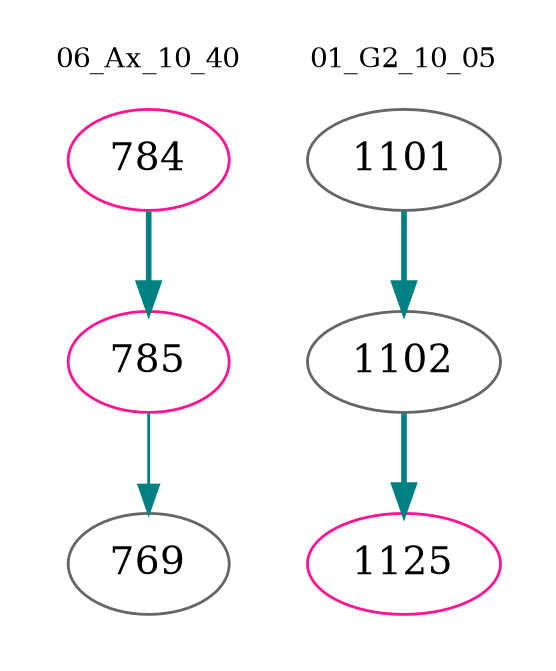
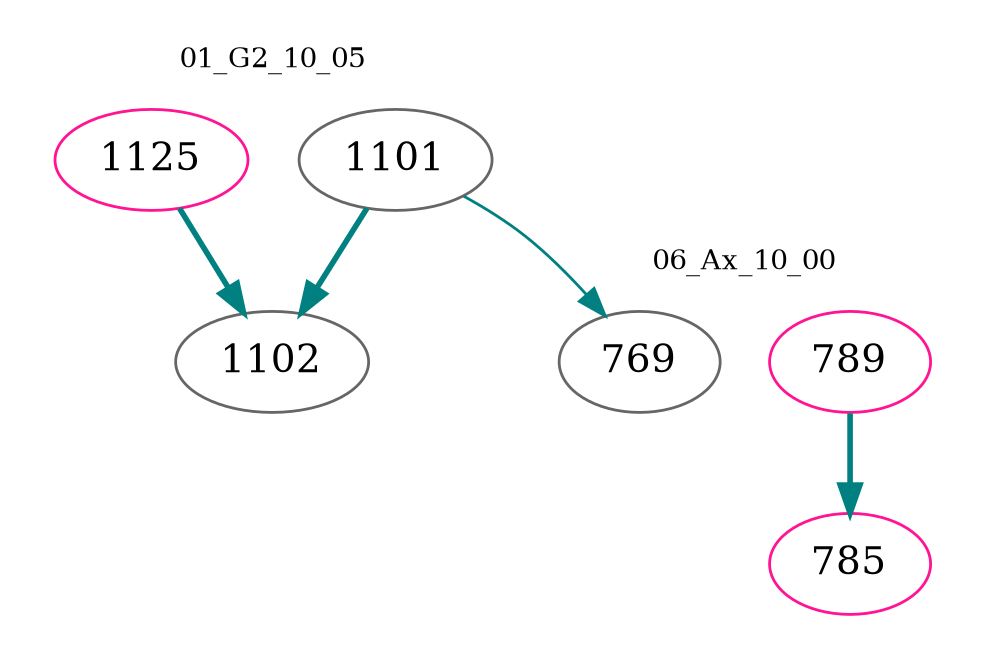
cluster "06_Ax_10_40": label "06_Ax_10_40" -> "06_Ax_10_00"
node "784": label "784" -> "789"
edge "785" -> "769": now "1101" -> "769"
edge "1102" -> "1125": reversed
